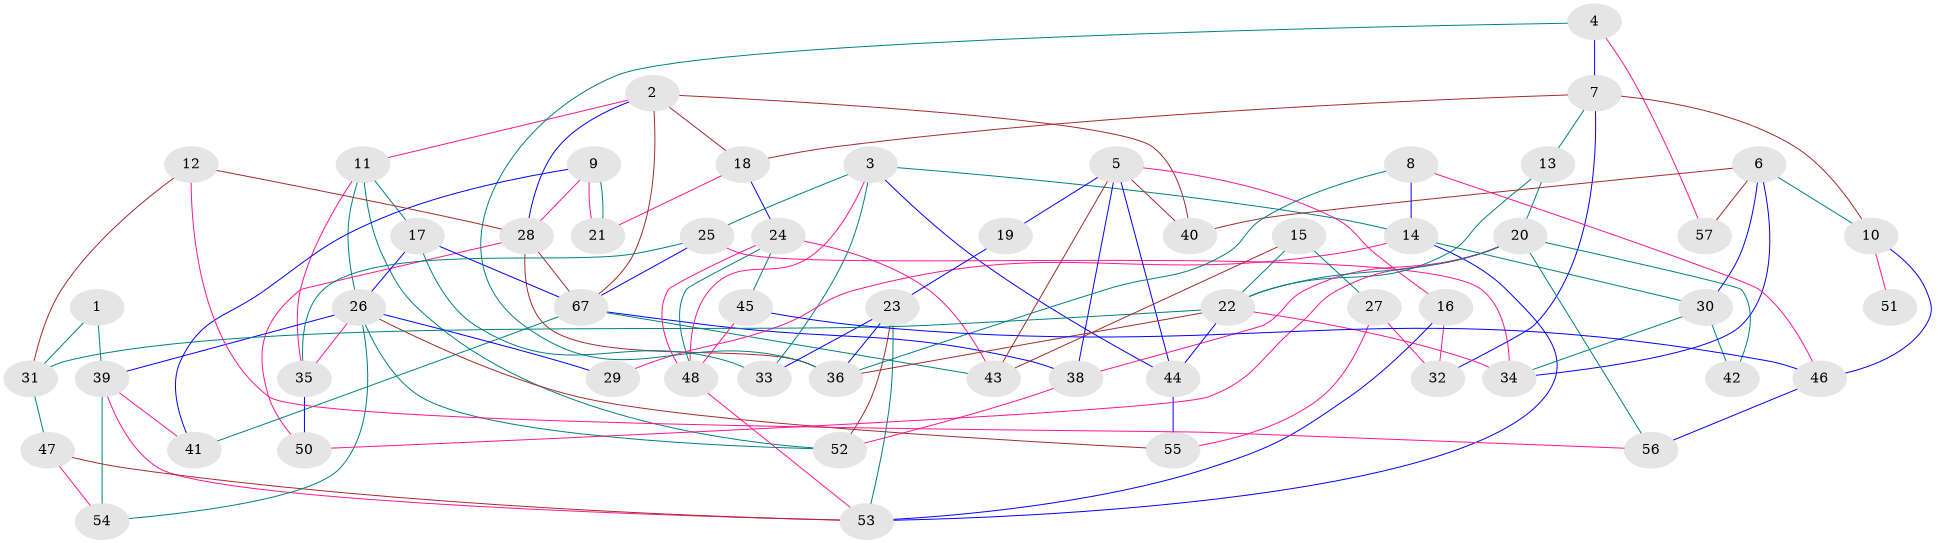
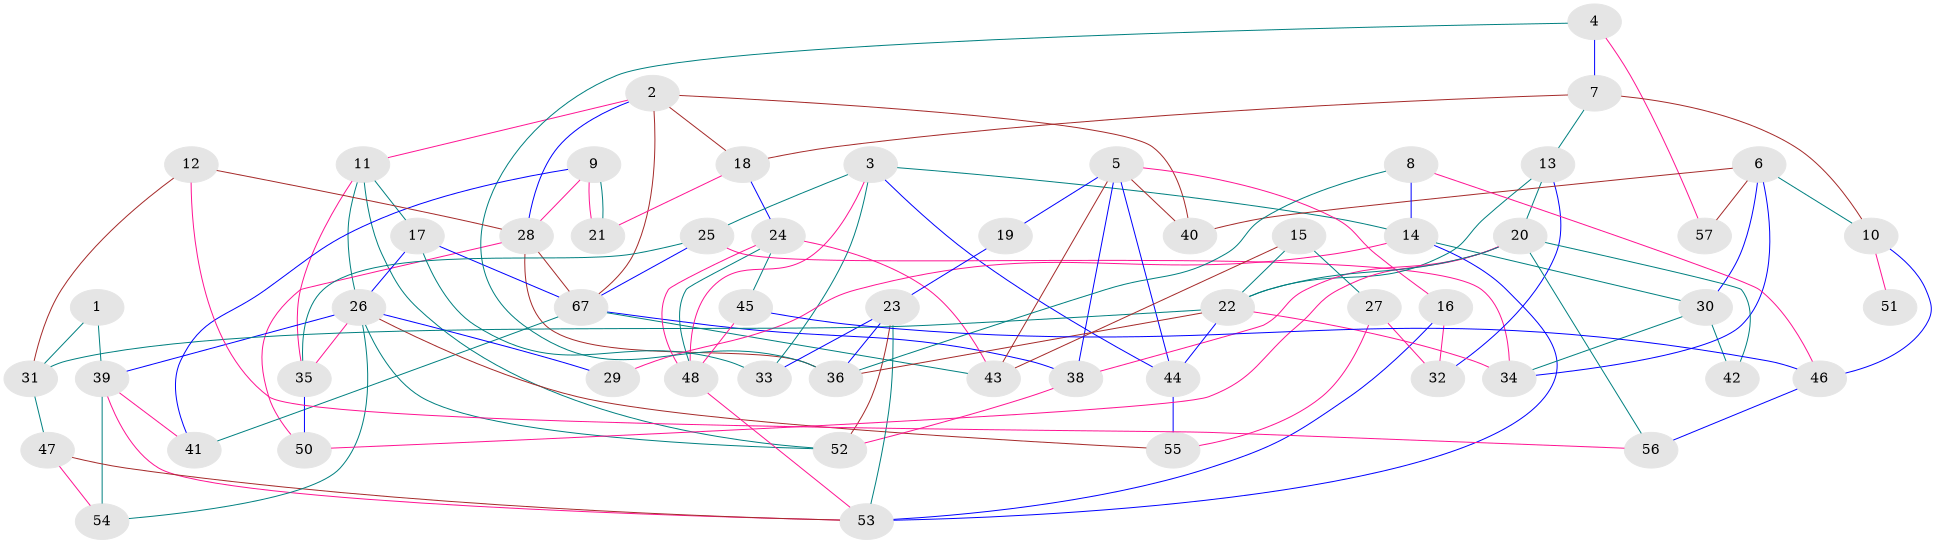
edge "7" -- "32": now "13" -- "32"
